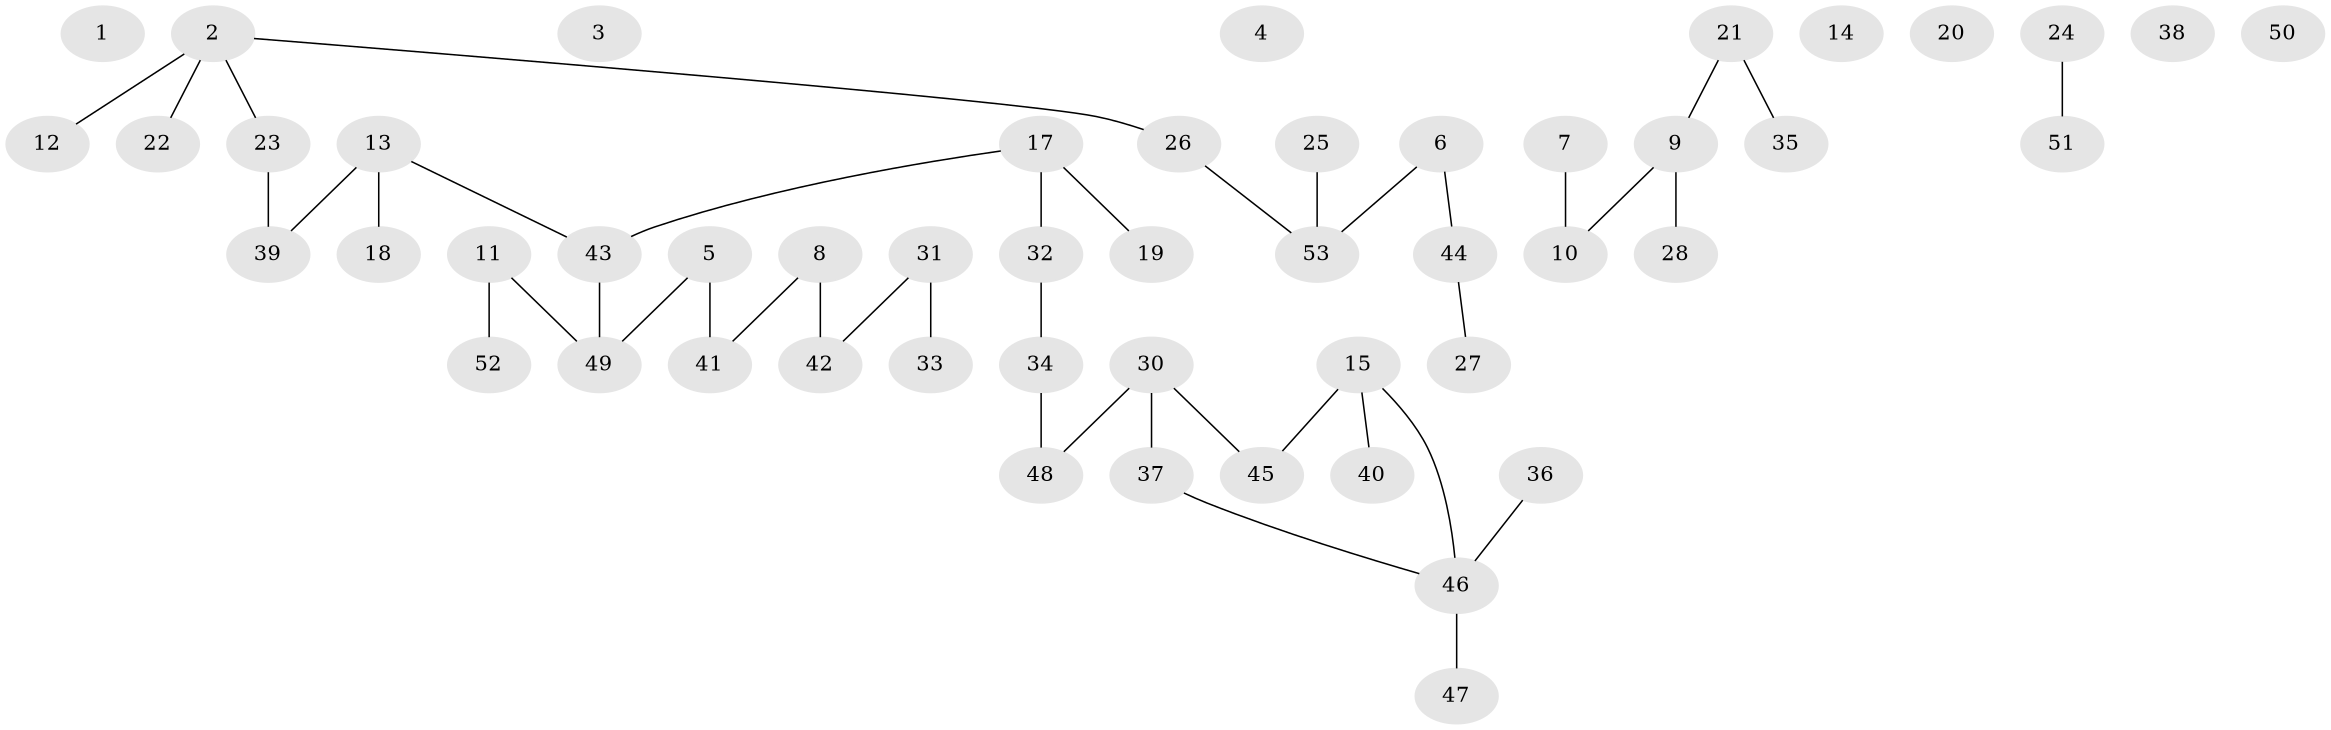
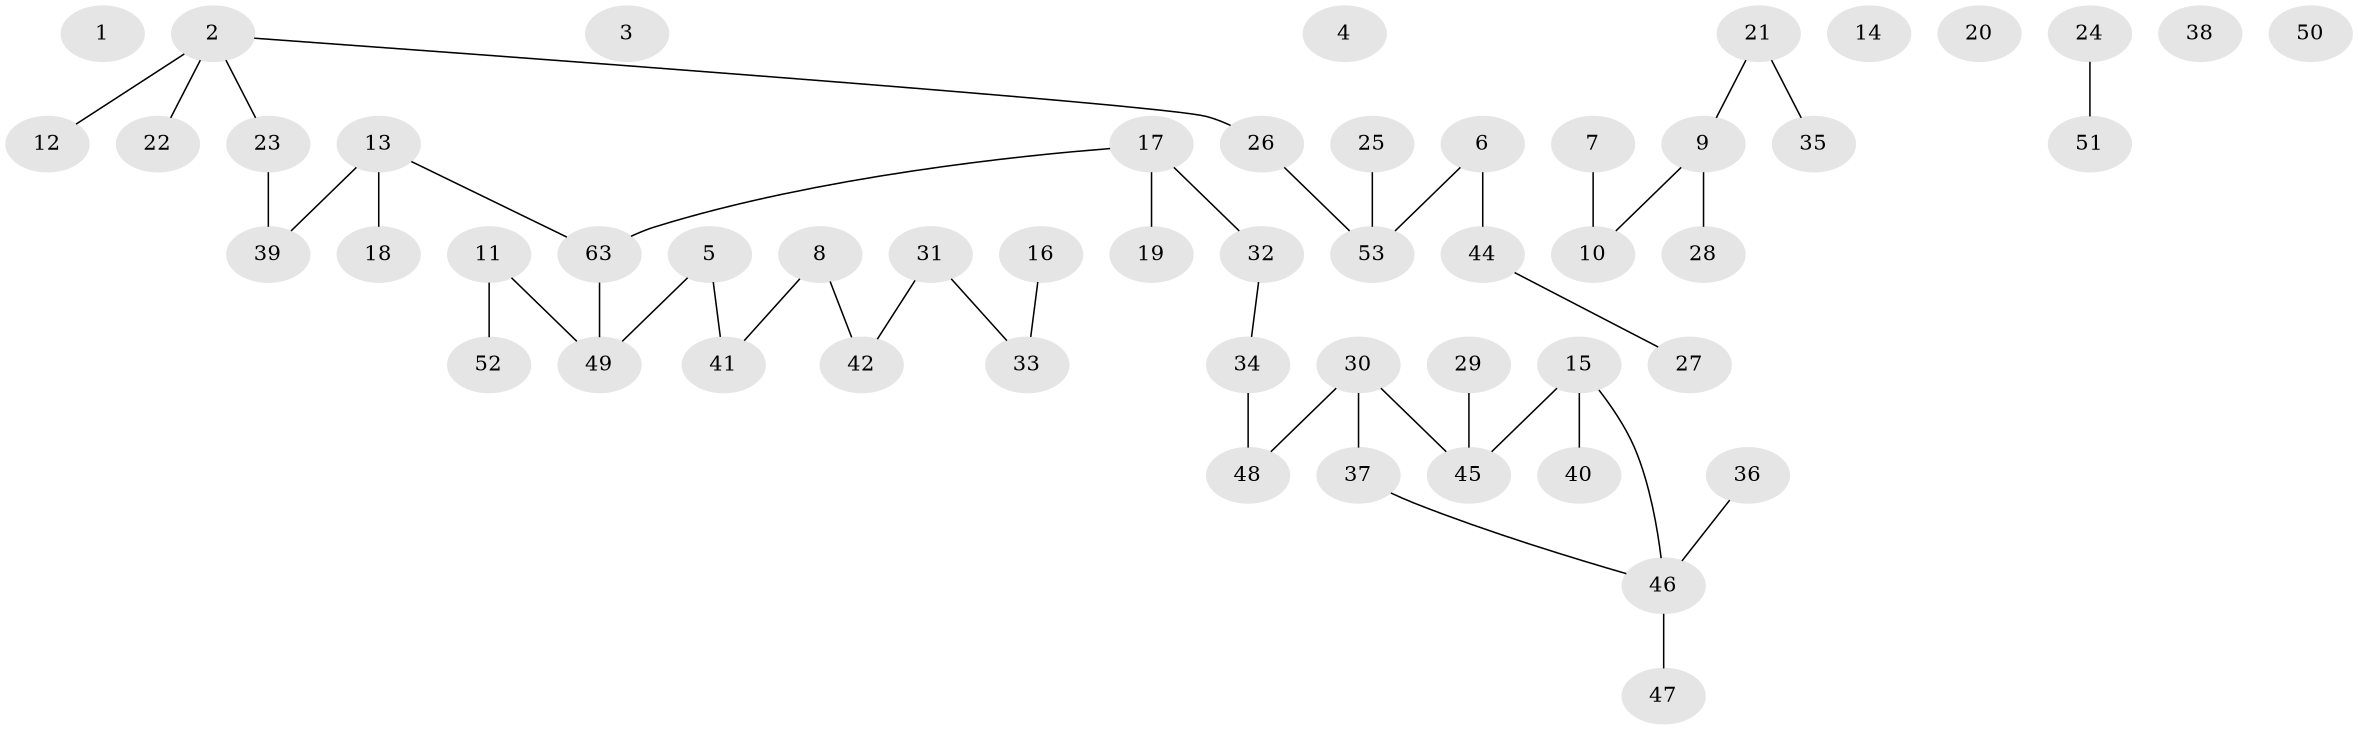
node "43": label "43" -> "63"
node "16": added
node "29": added
